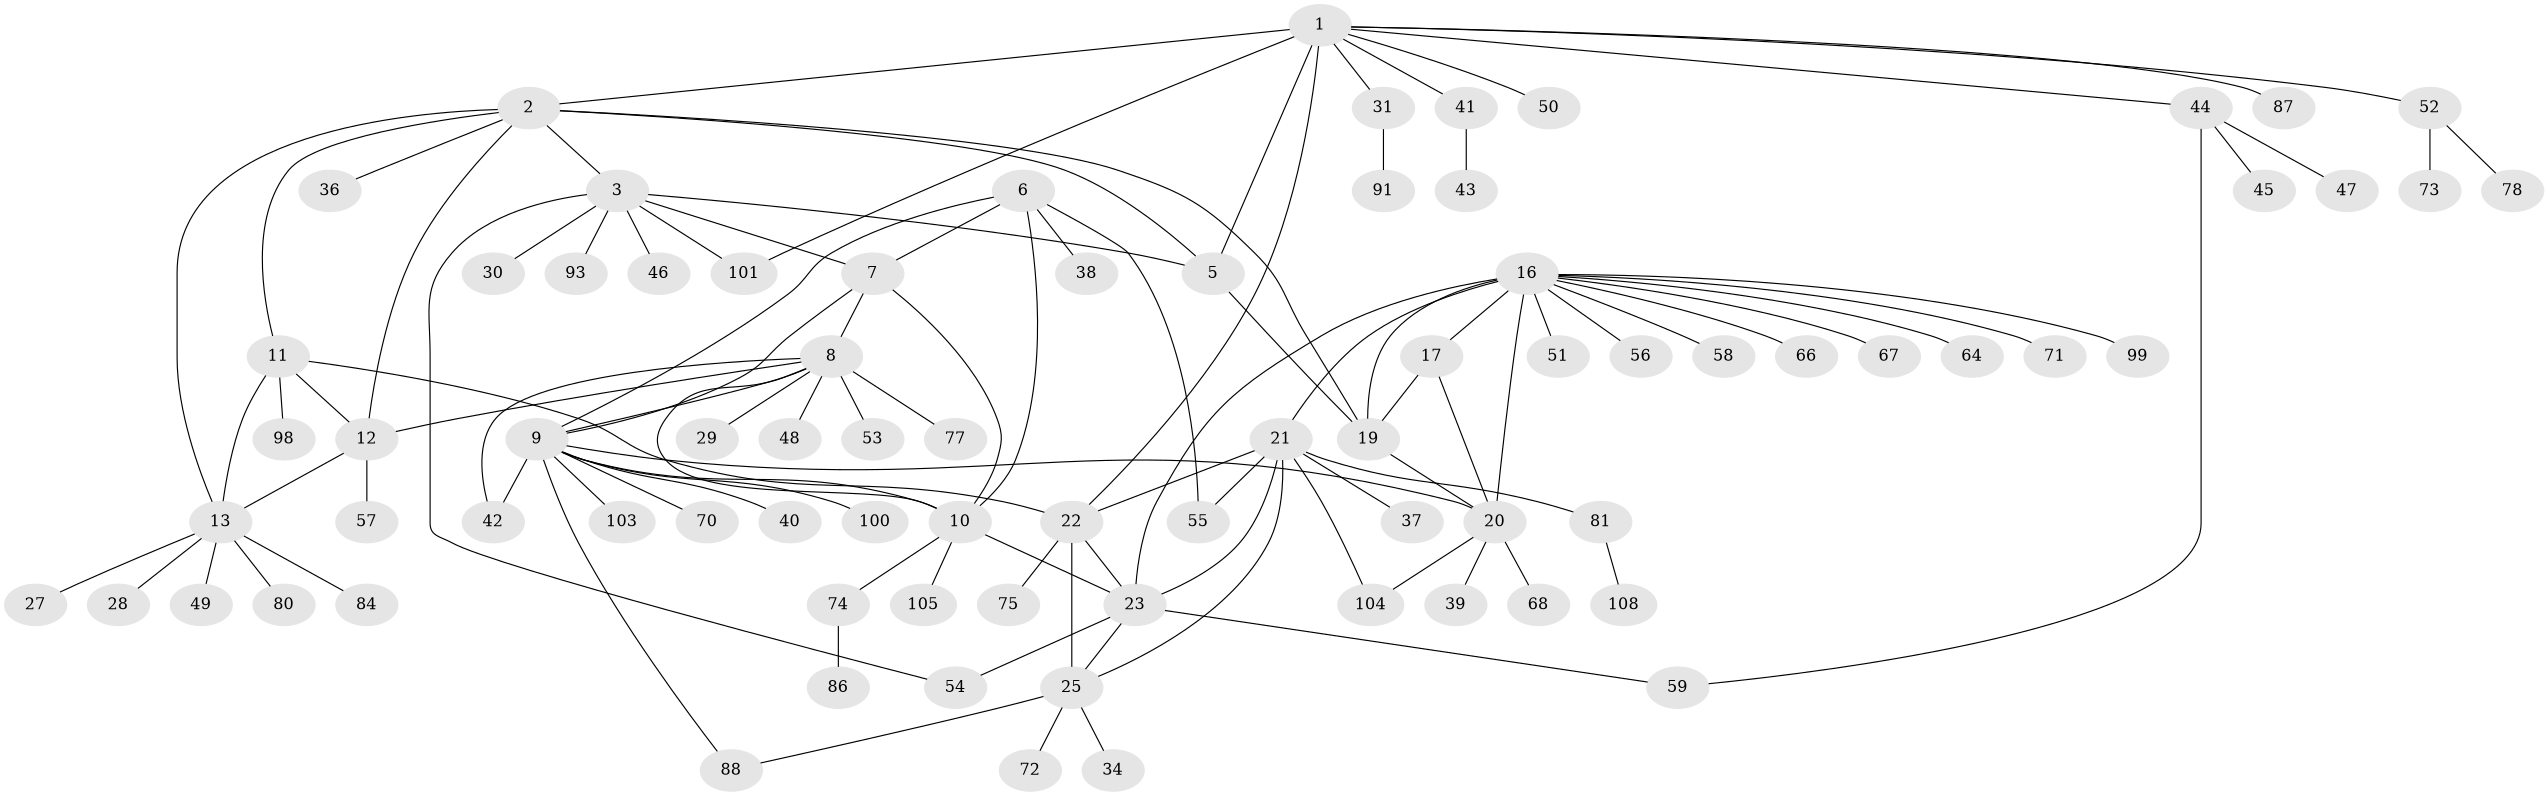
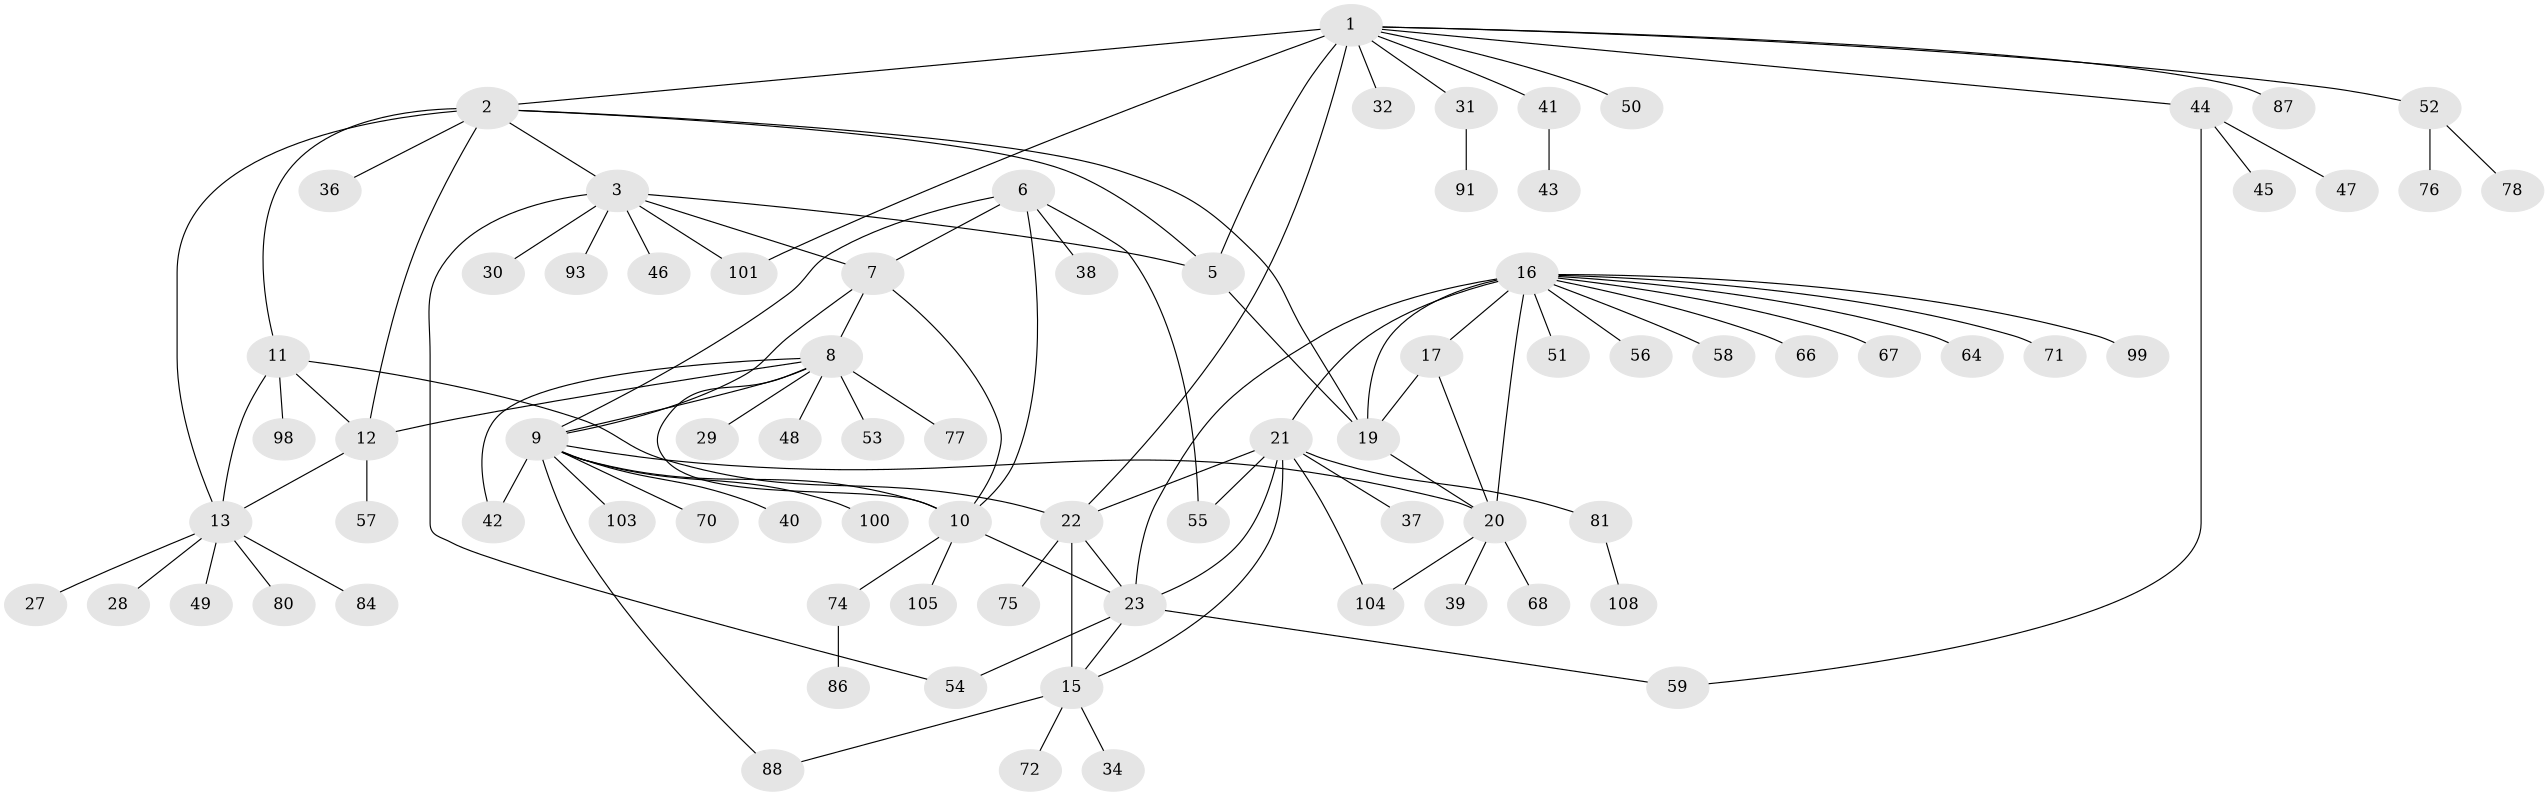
node "32": added
node "73": label "73" -> "76"
node "25": label "25" -> "15"
